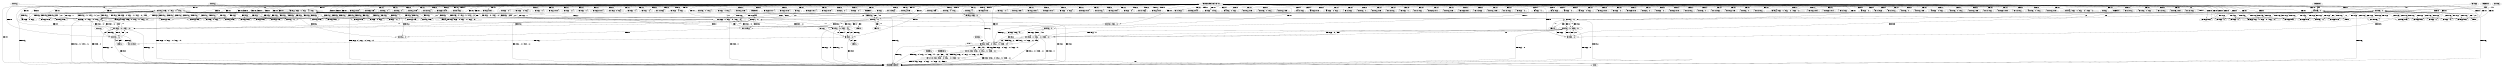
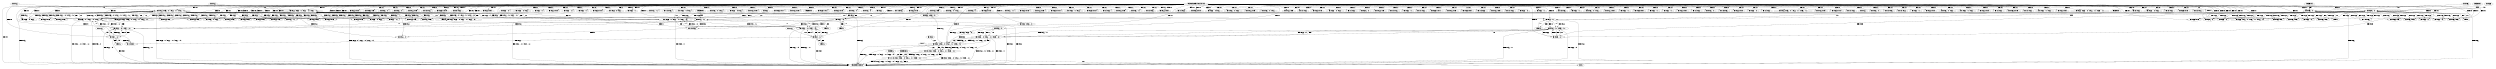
edge "(Call,(llint)buf[7])" -> "(MethodParameterIn,const ut8 *buf)": reversed
edge "(MethodParameterIn,const ut8 *buf)" -> "(Call,buf[0] == 0x1c)": label "DDG: buf" -> "DDG: 8"
edge "(MethodParameterIn,const ut8 *buf)" -> "(Call,(llint)buf[3])": label "DDG: buf" -> "AST: buf"
